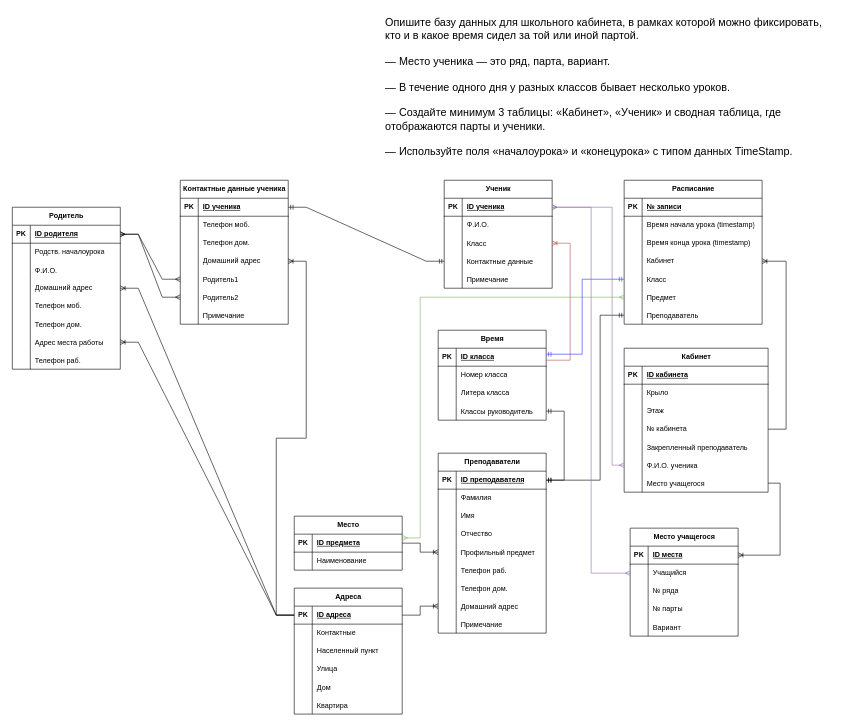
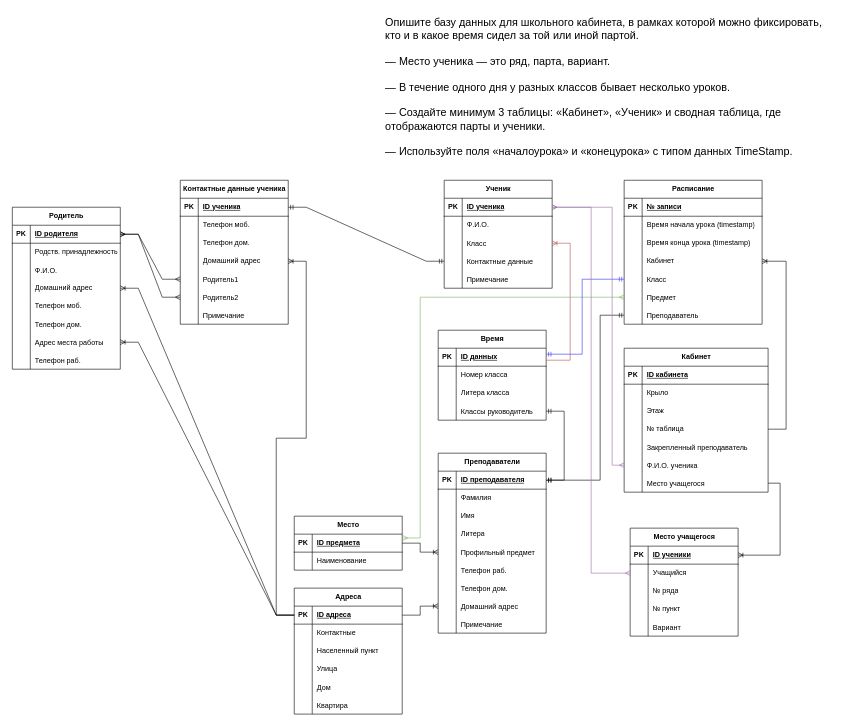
node "Родств. началоурока": label "Родств. началоурока" -> "Родств. принадлежность"
node "ID класса": label "ID класса" -> "ID данных"
node "№ кабинета": label "№ кабинета" -> "№ таблица"
node "Отчество": label "Отчество" -> "Литера"
node "ID места": label "ID места" -> "ID ученики"
node "№ парты": label "№ парты" -> "№ пункт"
